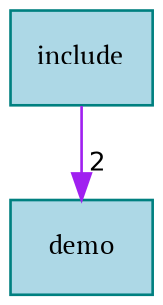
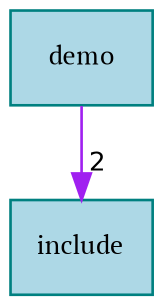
edge "include" -> "demo": reversed
